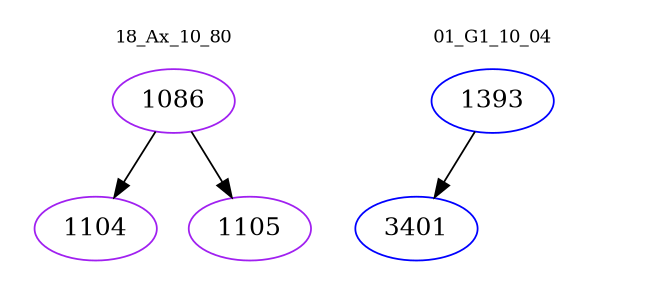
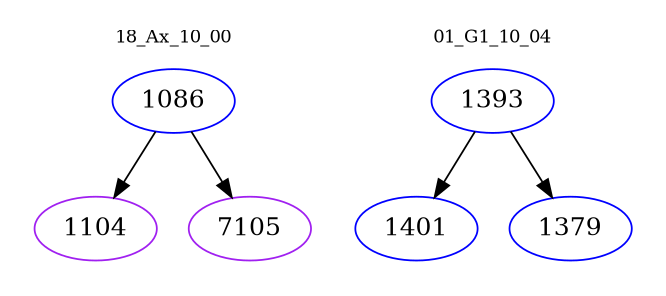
cluster "18_Ax_10_80": label "18_Ax_10_80" -> "18_Ax_10_00"
node "1086": color purple -> blue
node "1105": label "1105" -> "7105"
node "3401": label "3401" -> "1401"
node "1379": added
